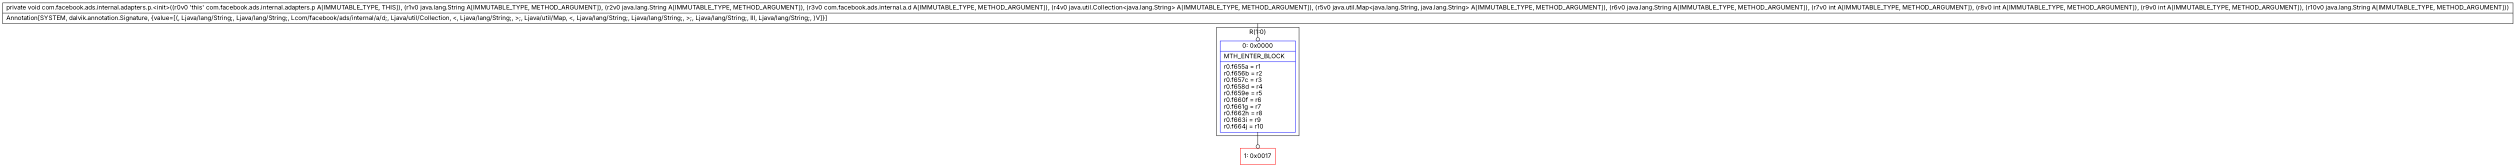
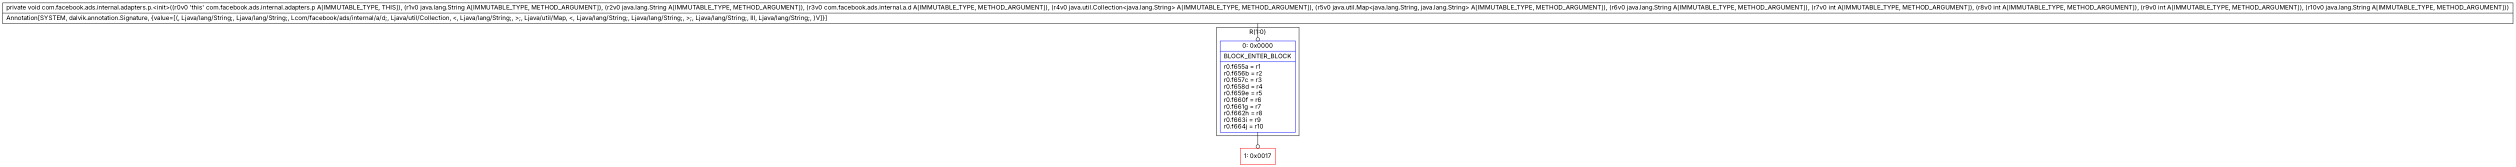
node "0: 0x0000": text "MTH_ENTER_BLOCK" -> "BLOCK_ENTER_BLOCK"
